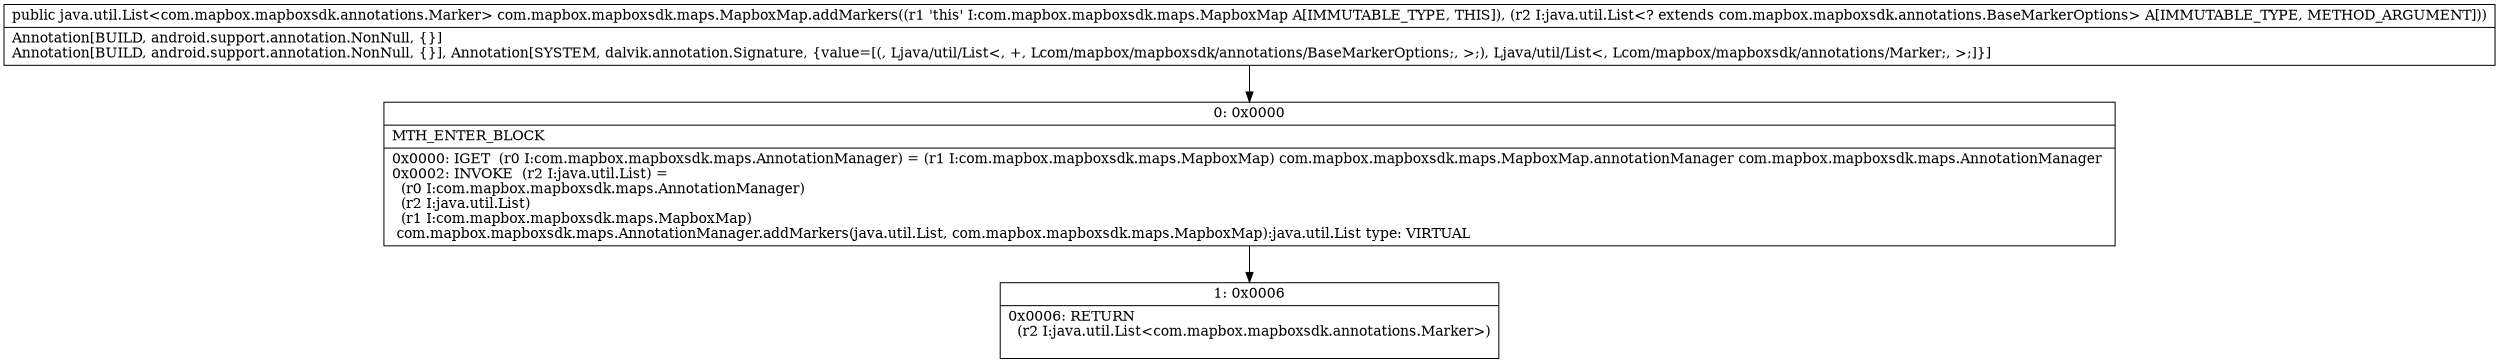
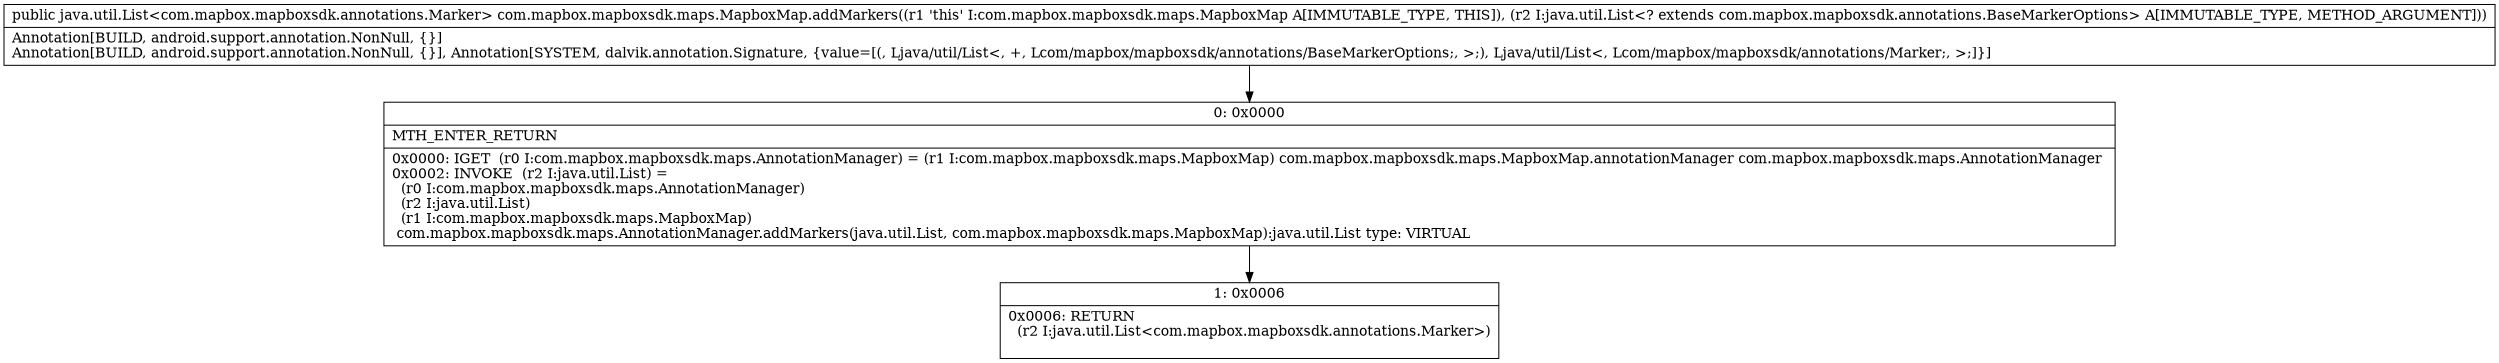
node "0: 0x0000": text "MTH_ENTER_BLOCK" -> "MTH_ENTER_RETURN"
